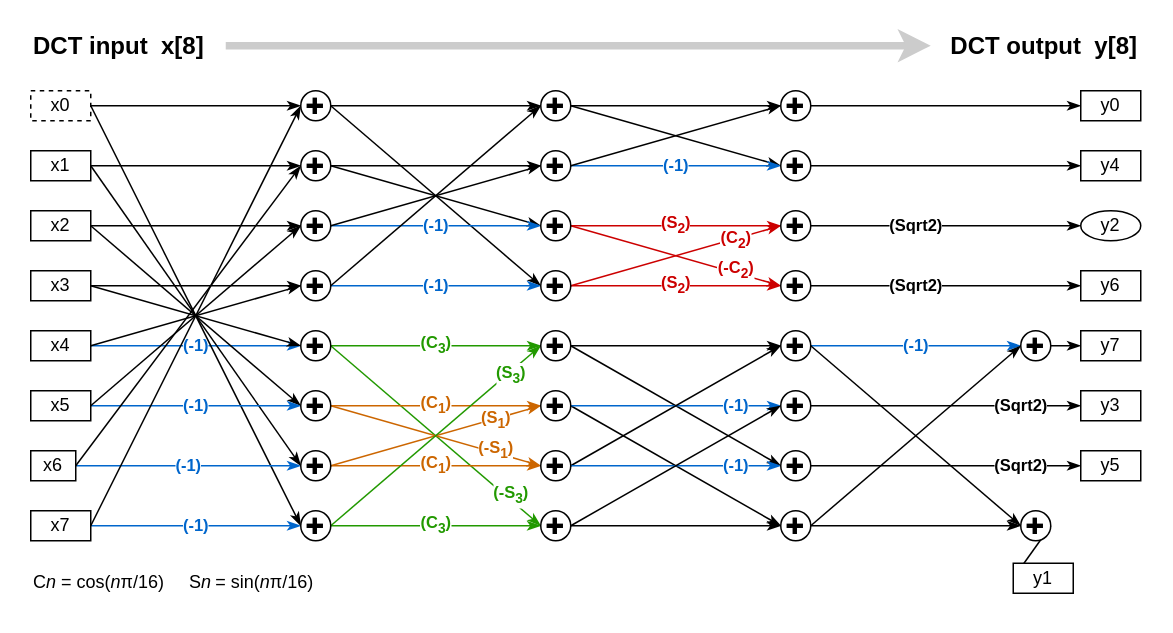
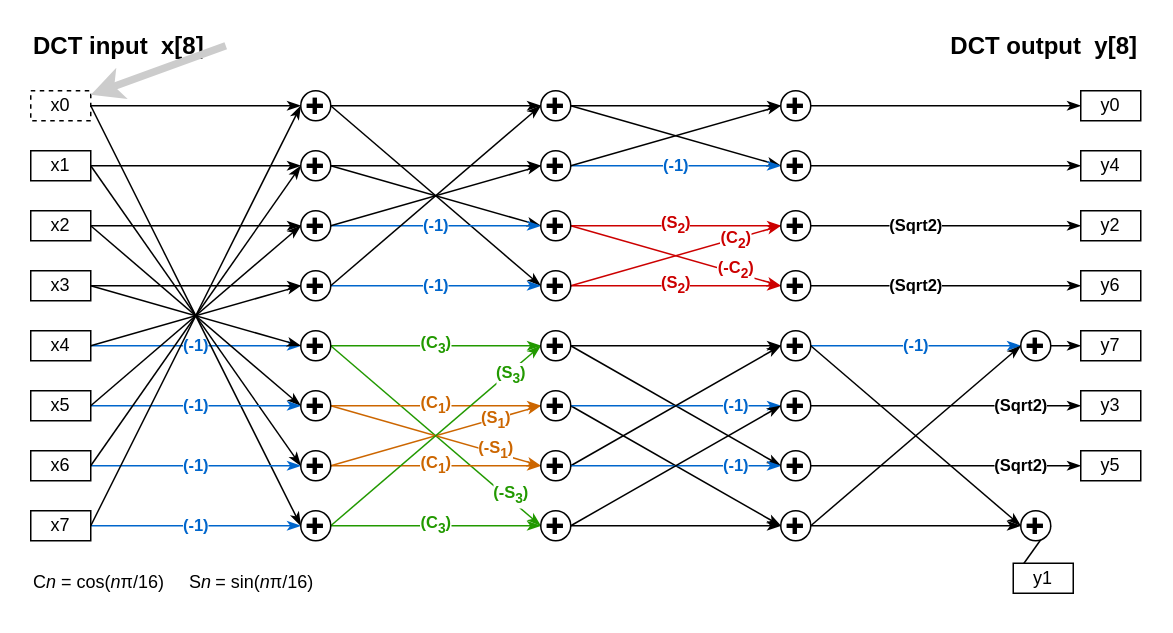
edge "DCT input x[8]" -> "DCT output y[8]": now "DCT input x[8]" -> "x0"
node "y2": shape ellipse -> rectangle
node "x6": size 45x30 -> 60x30
